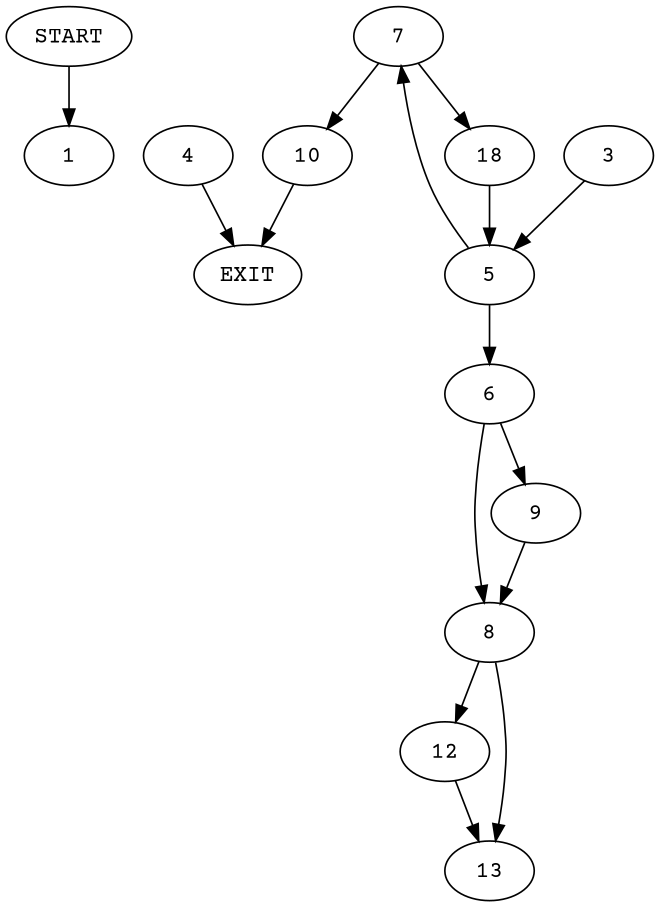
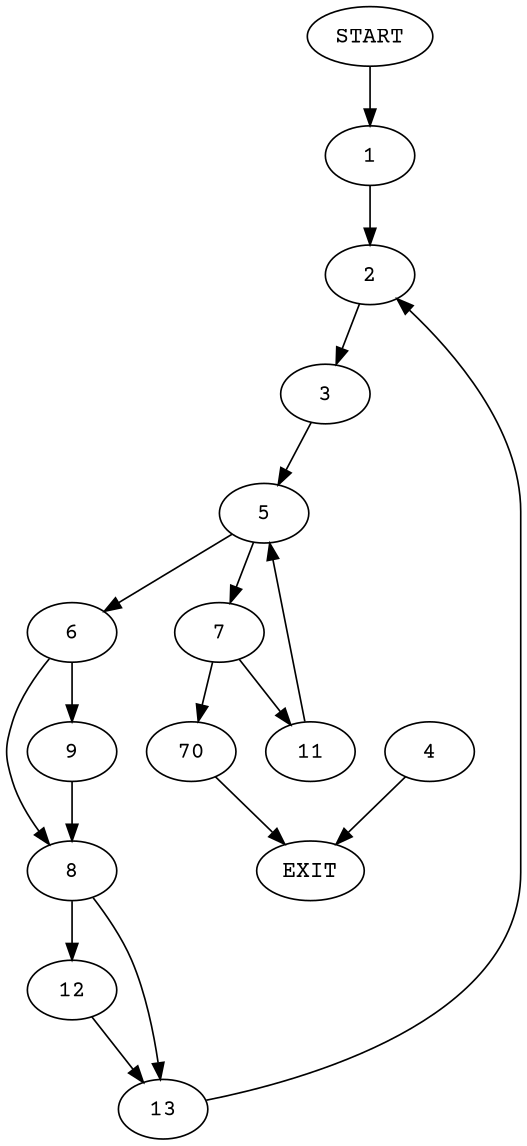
node "10": label "10" -> "70"
node "18": label "18" -> "11"
node "2": added
